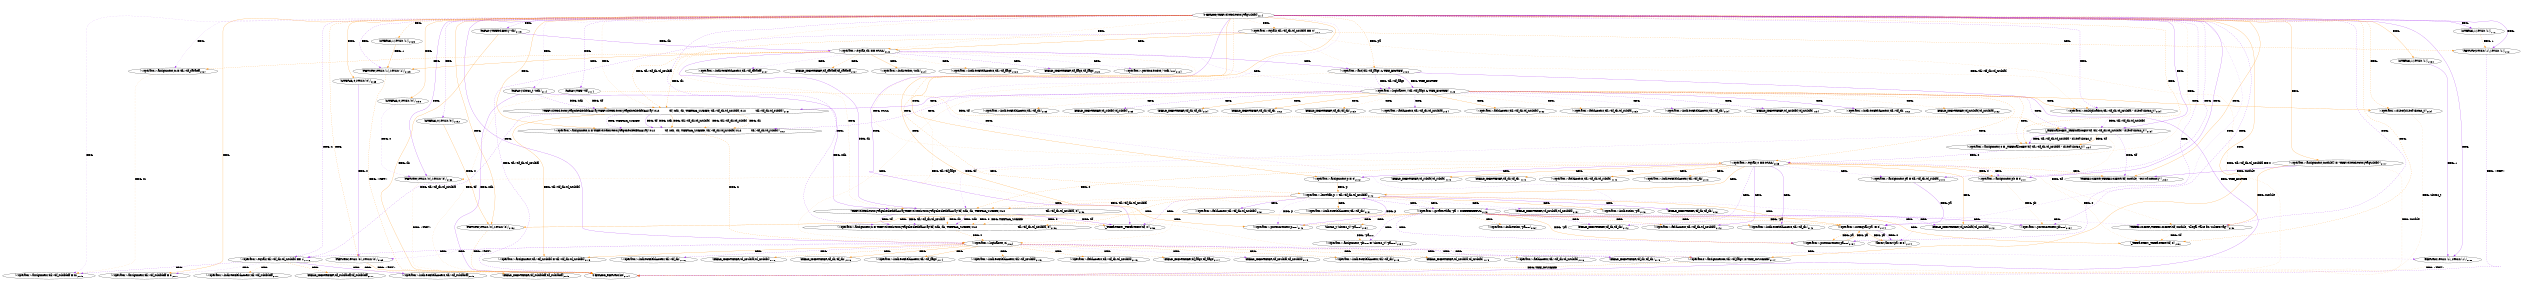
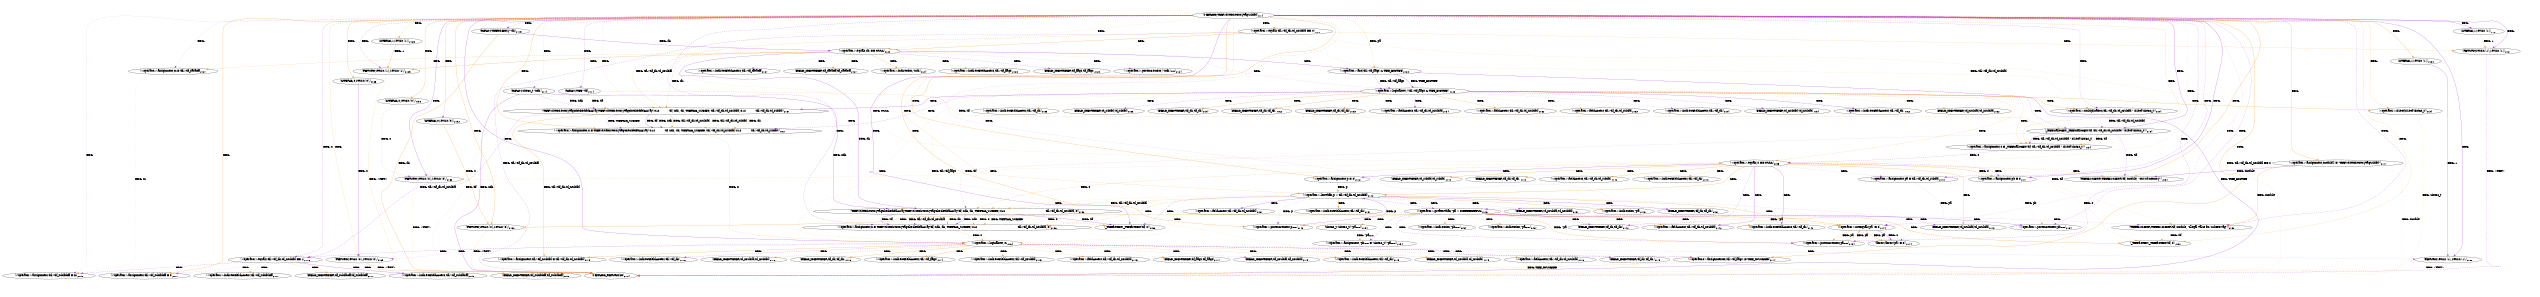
edge "(<operator>.assignment,pa = tif->tif_dir.td_subifd)" -> "(<operator>.notEquals,pa != 0)": style solid -> dotted
node "(<operator>.indirection,*pb++)": added
